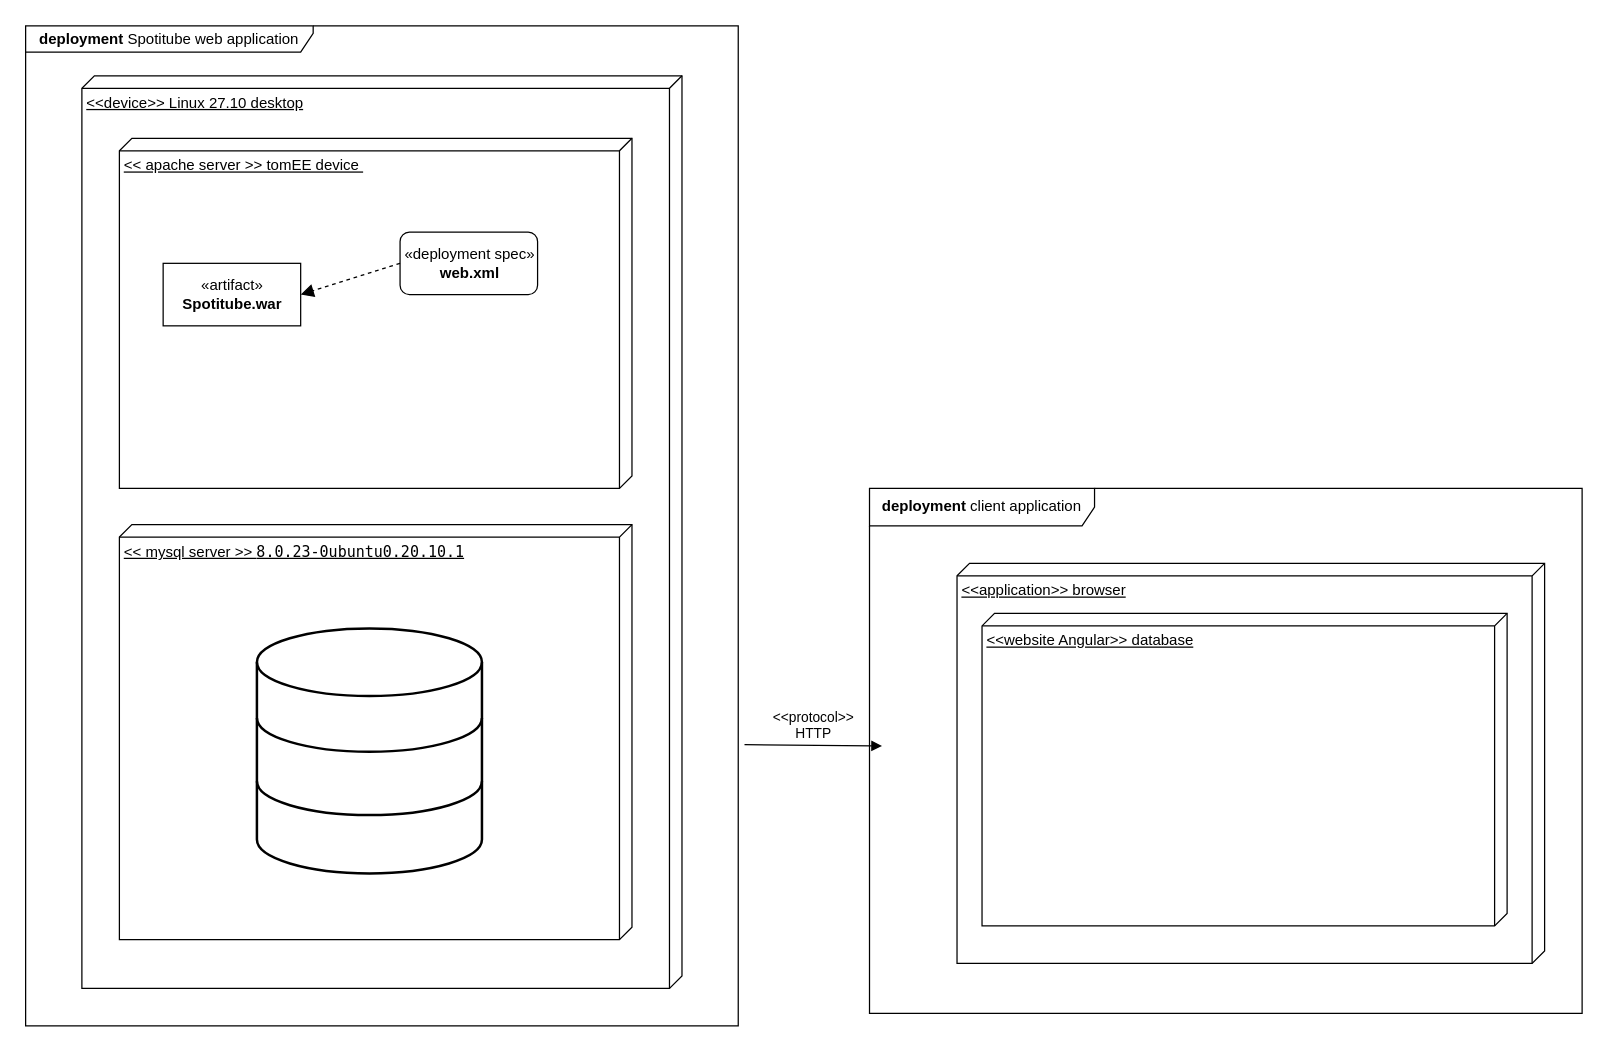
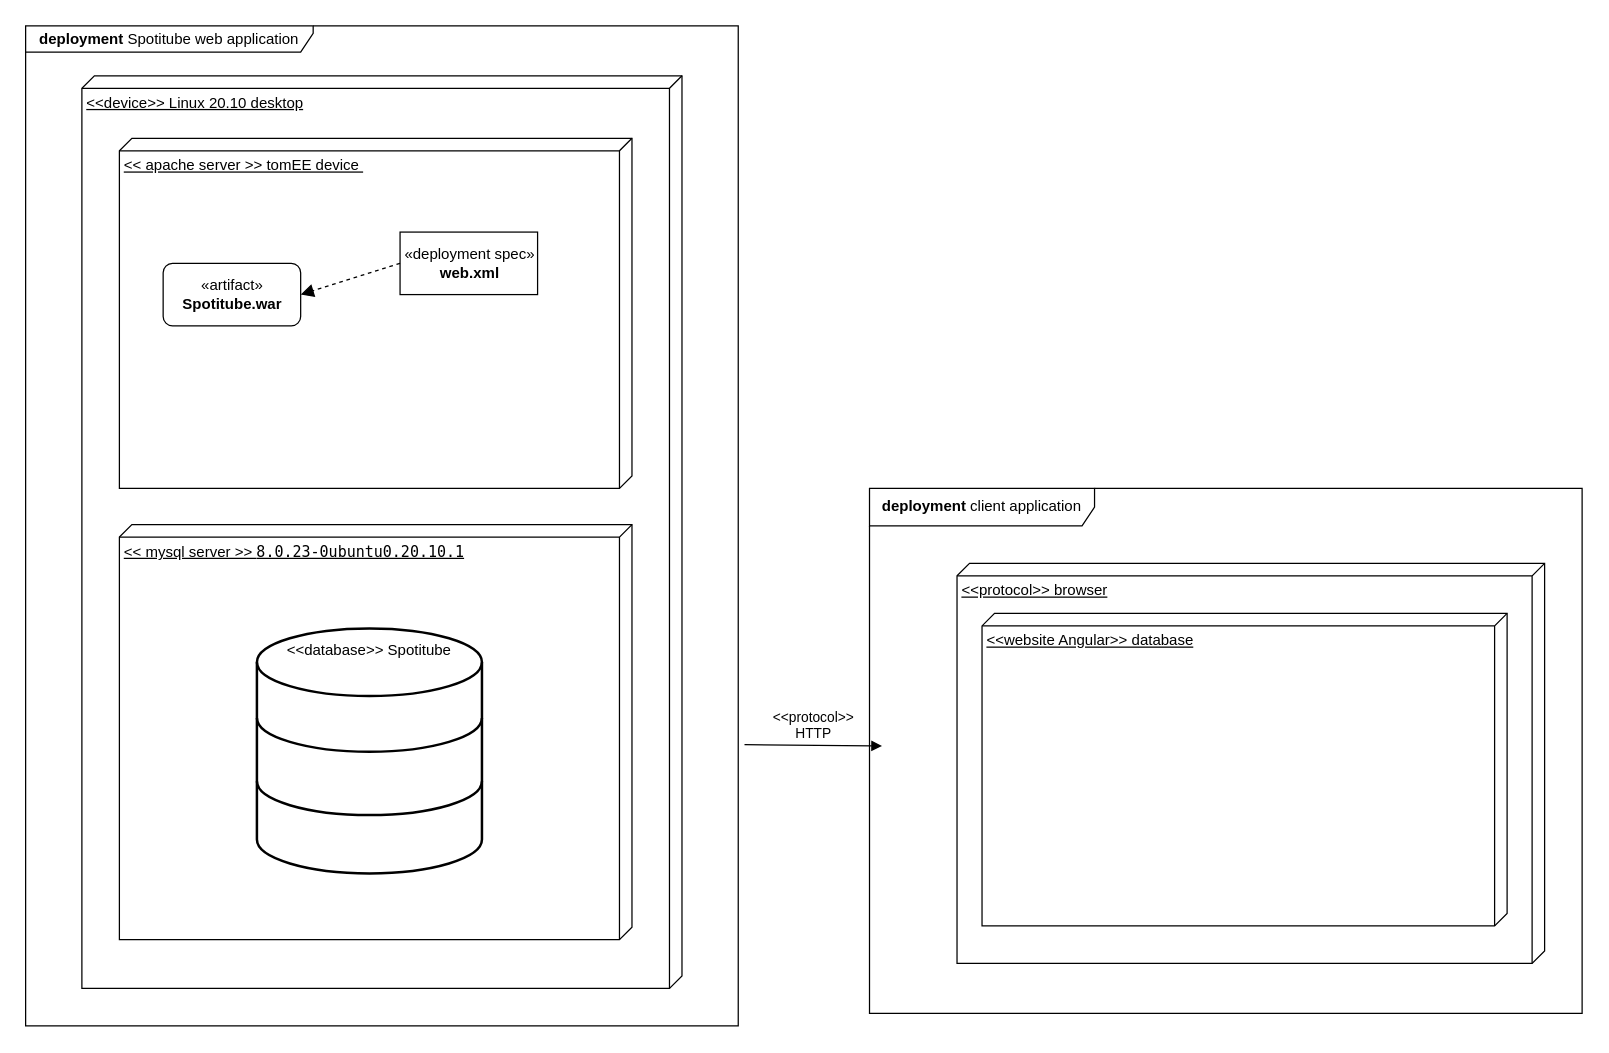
node "<<device>> Linux 27.10 desktop": label "<<device>> Linux 27.10 desktop" -> "<<device>> Linux 20.10 desktop"
node "«deployment spec» web.xml": shape rounded rectangle -> rectangle
node "«artifact» Spotitube.war": shape rectangle -> rounded rectangle
node "<<application>> browser": label "<<application>> browser" -> "<<protocol>> browser"
node "<<database>> Spotitube": added
